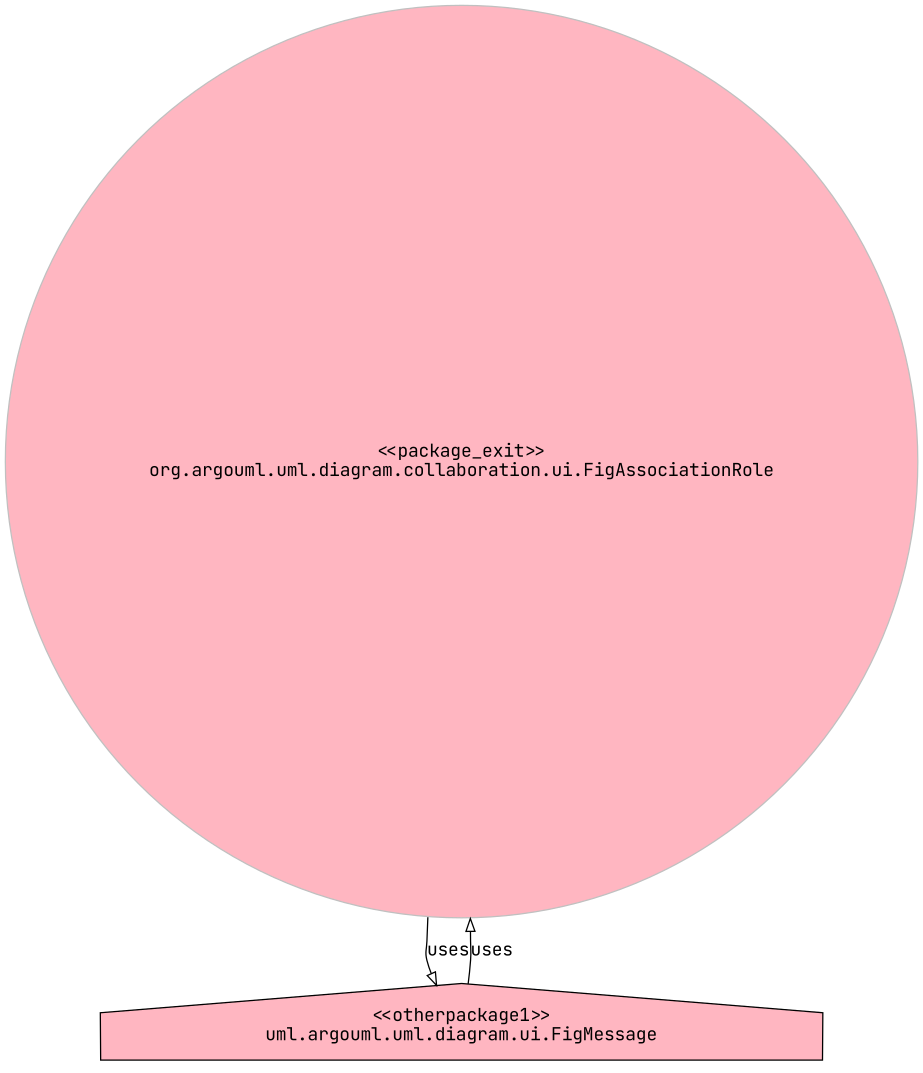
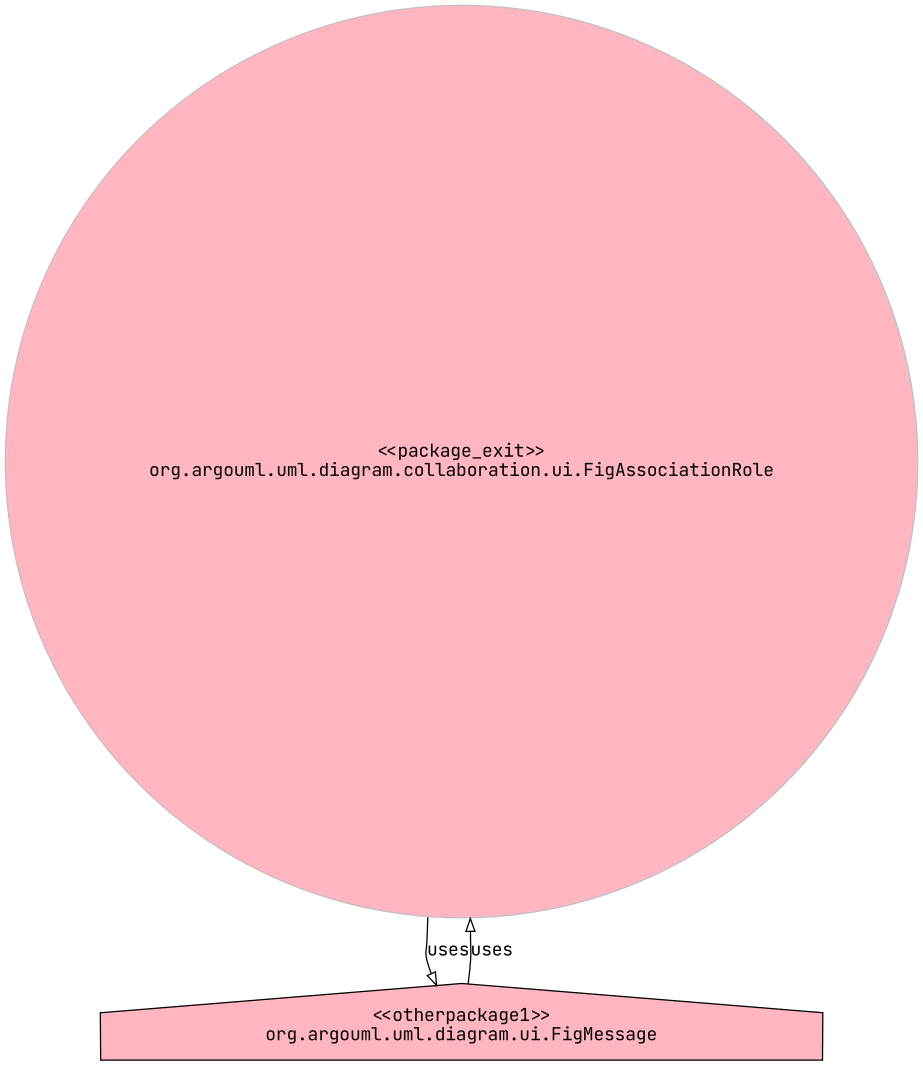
node "<<otherpackage1>> uml.argouml.uml.diagram.ui.FigMessage": label "<<otherpackage1>> uml.argouml.uml.diagram.ui.FigMessage" -> "<<otherpackage1>> org.argouml.uml.diagram.ui.FigMessage"
